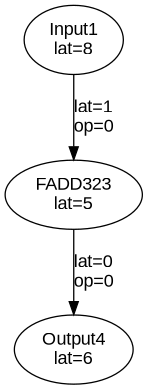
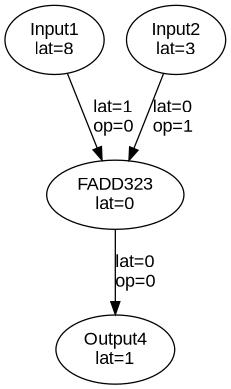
node "Input2 lat=3": added
node "FADD323 lat=5": label "FADD323 lat=5" -> "FADD323 lat=0"
node "Output4 lat=6": label "Output4 lat=6" -> "Output4 lat=1"
